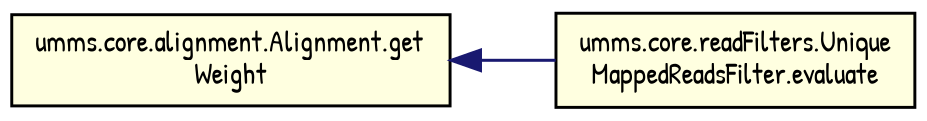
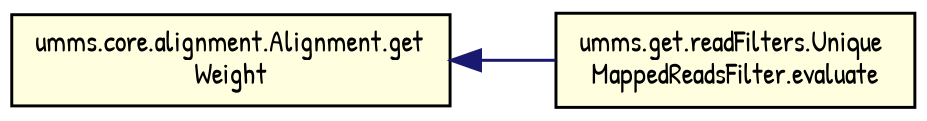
node "umms.core.readFilters.Unique MappedReadsFilter.evaluate": label "umms.core.readFilters.Unique MappedReadsFilter.evaluate" -> "umms.get.readFilters.Unique MappedReadsFilter.evaluate"
